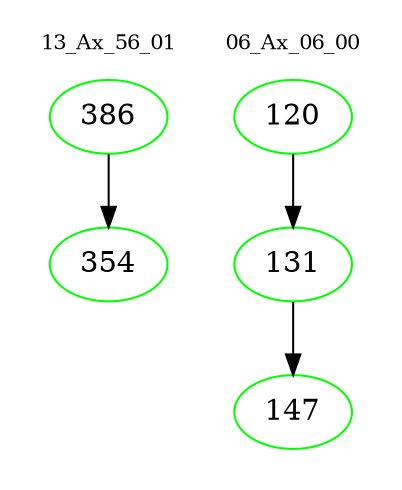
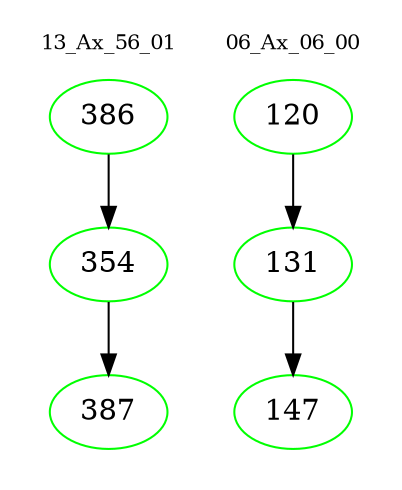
node "387": added
